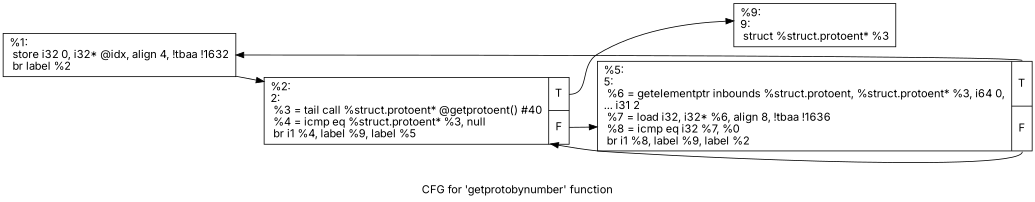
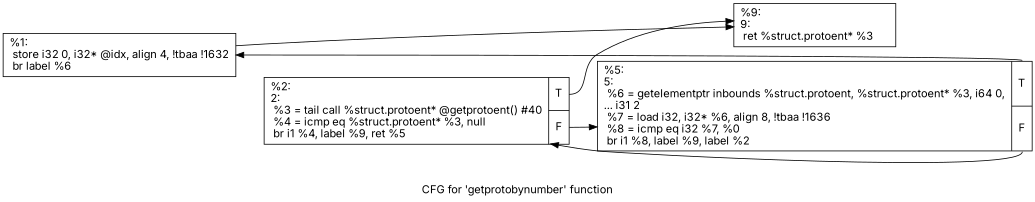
node "%9:": text "struct %struct.protoent* %3" -> "ret %struct.protoent* %3"
node "%1:": text "br label %2" -> "br label %6"
edge "%1:" -> "%2:": now "%1:" -> "%9:"
node "%2:": text "br i1 %4, label %9, label %5" -> "br i1 %4, label %9, ret %5"
